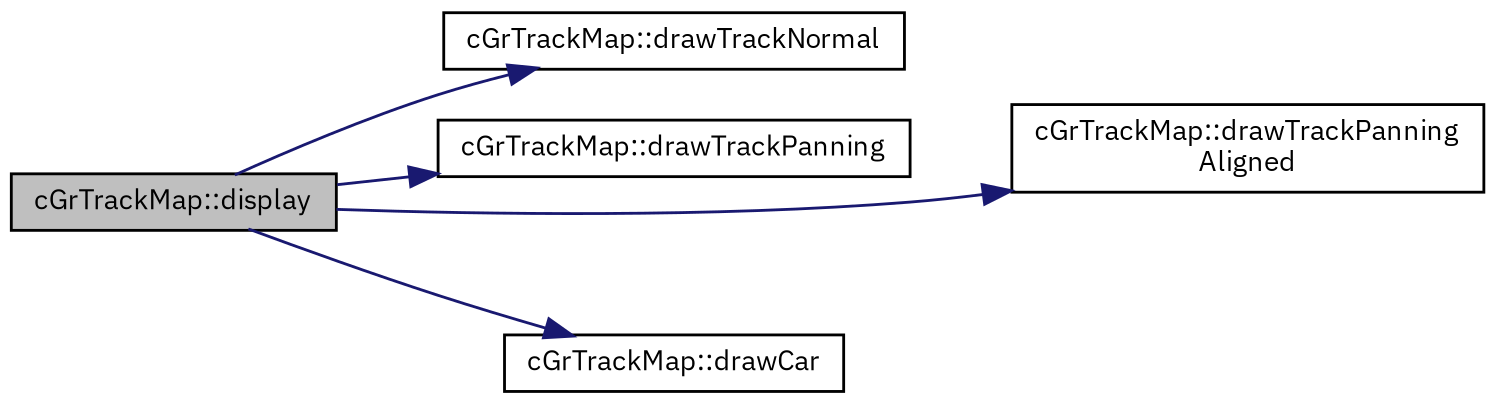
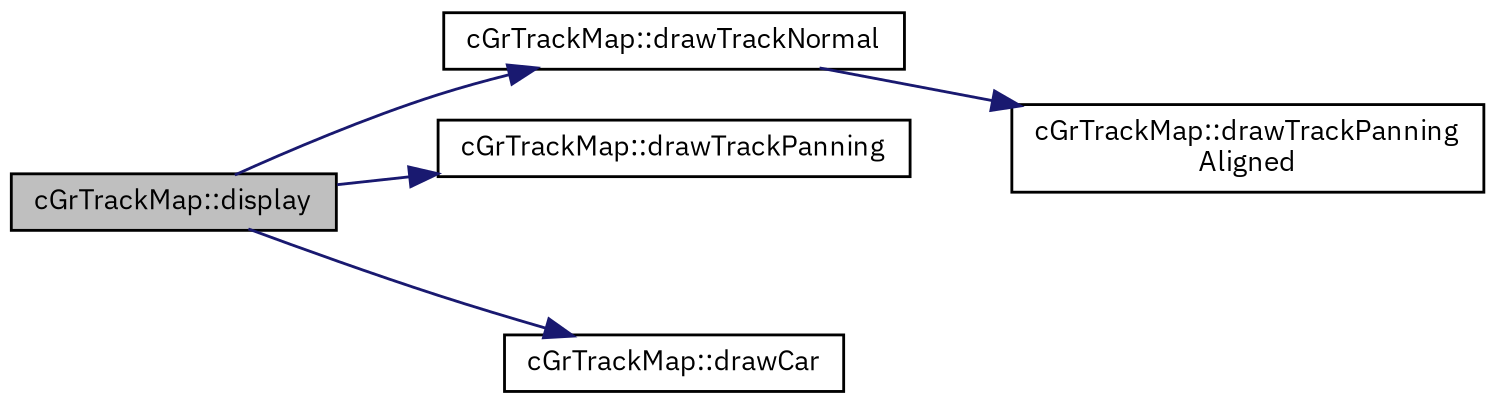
edge "cGrTrackMap::display" -> "cGrTrackMap::drawTrackPanning Aligned": now "cGrTrackMap::drawTrackNormal" -> "cGrTrackMap::drawTrackPanning Aligned"
